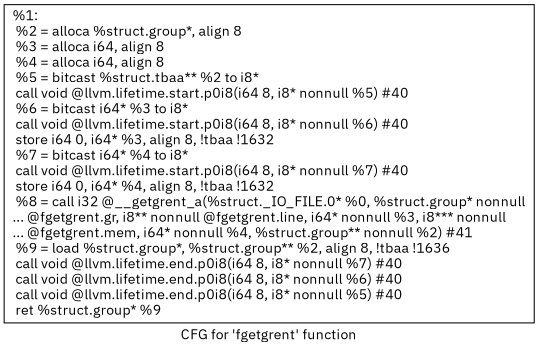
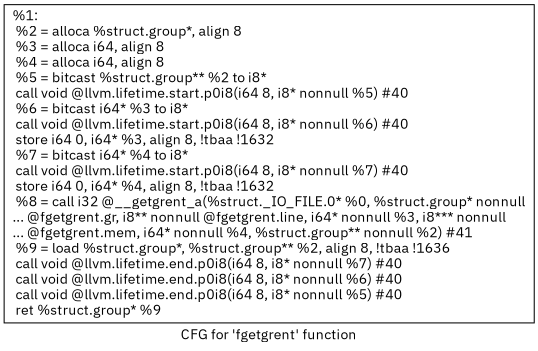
node "%1:": text "%5 = bitcast %struct.tbaa** %2 to i8*" -> "%5 = bitcast %struct.group** %2 to i8*"
